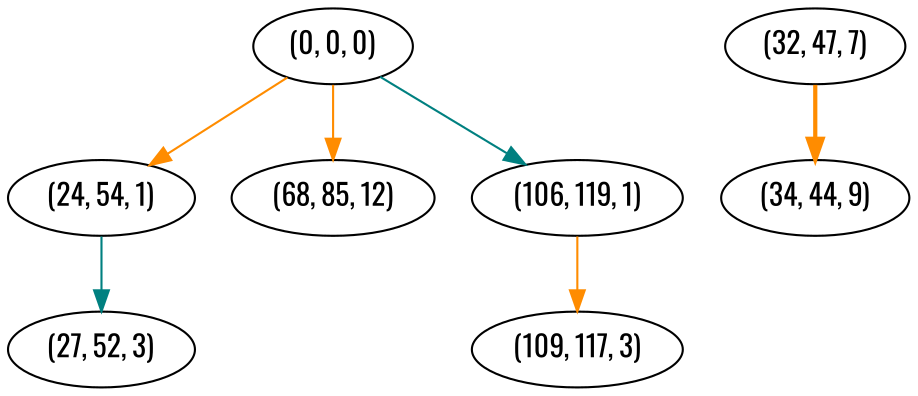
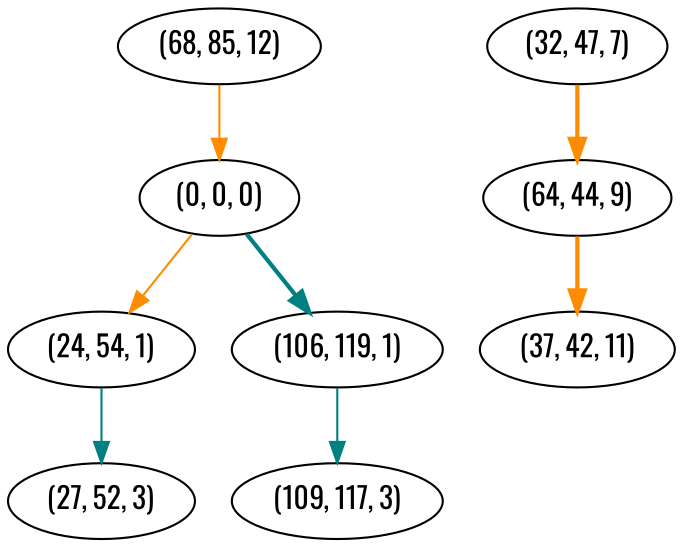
edge "(0, 0, 0)" -> "(68, 85, 12)": reversed
edge "(0, 0, 0)" -> "(106, 119, 1)": style solid -> bold
node "(34, 44, 9)": label "(34, 44, 9)" -> "(64, 44, 9)"
edge "(106, 119, 1)" -> "(109, 117, 3)": color darkorange -> teal
node "(37, 42, 11)": added
